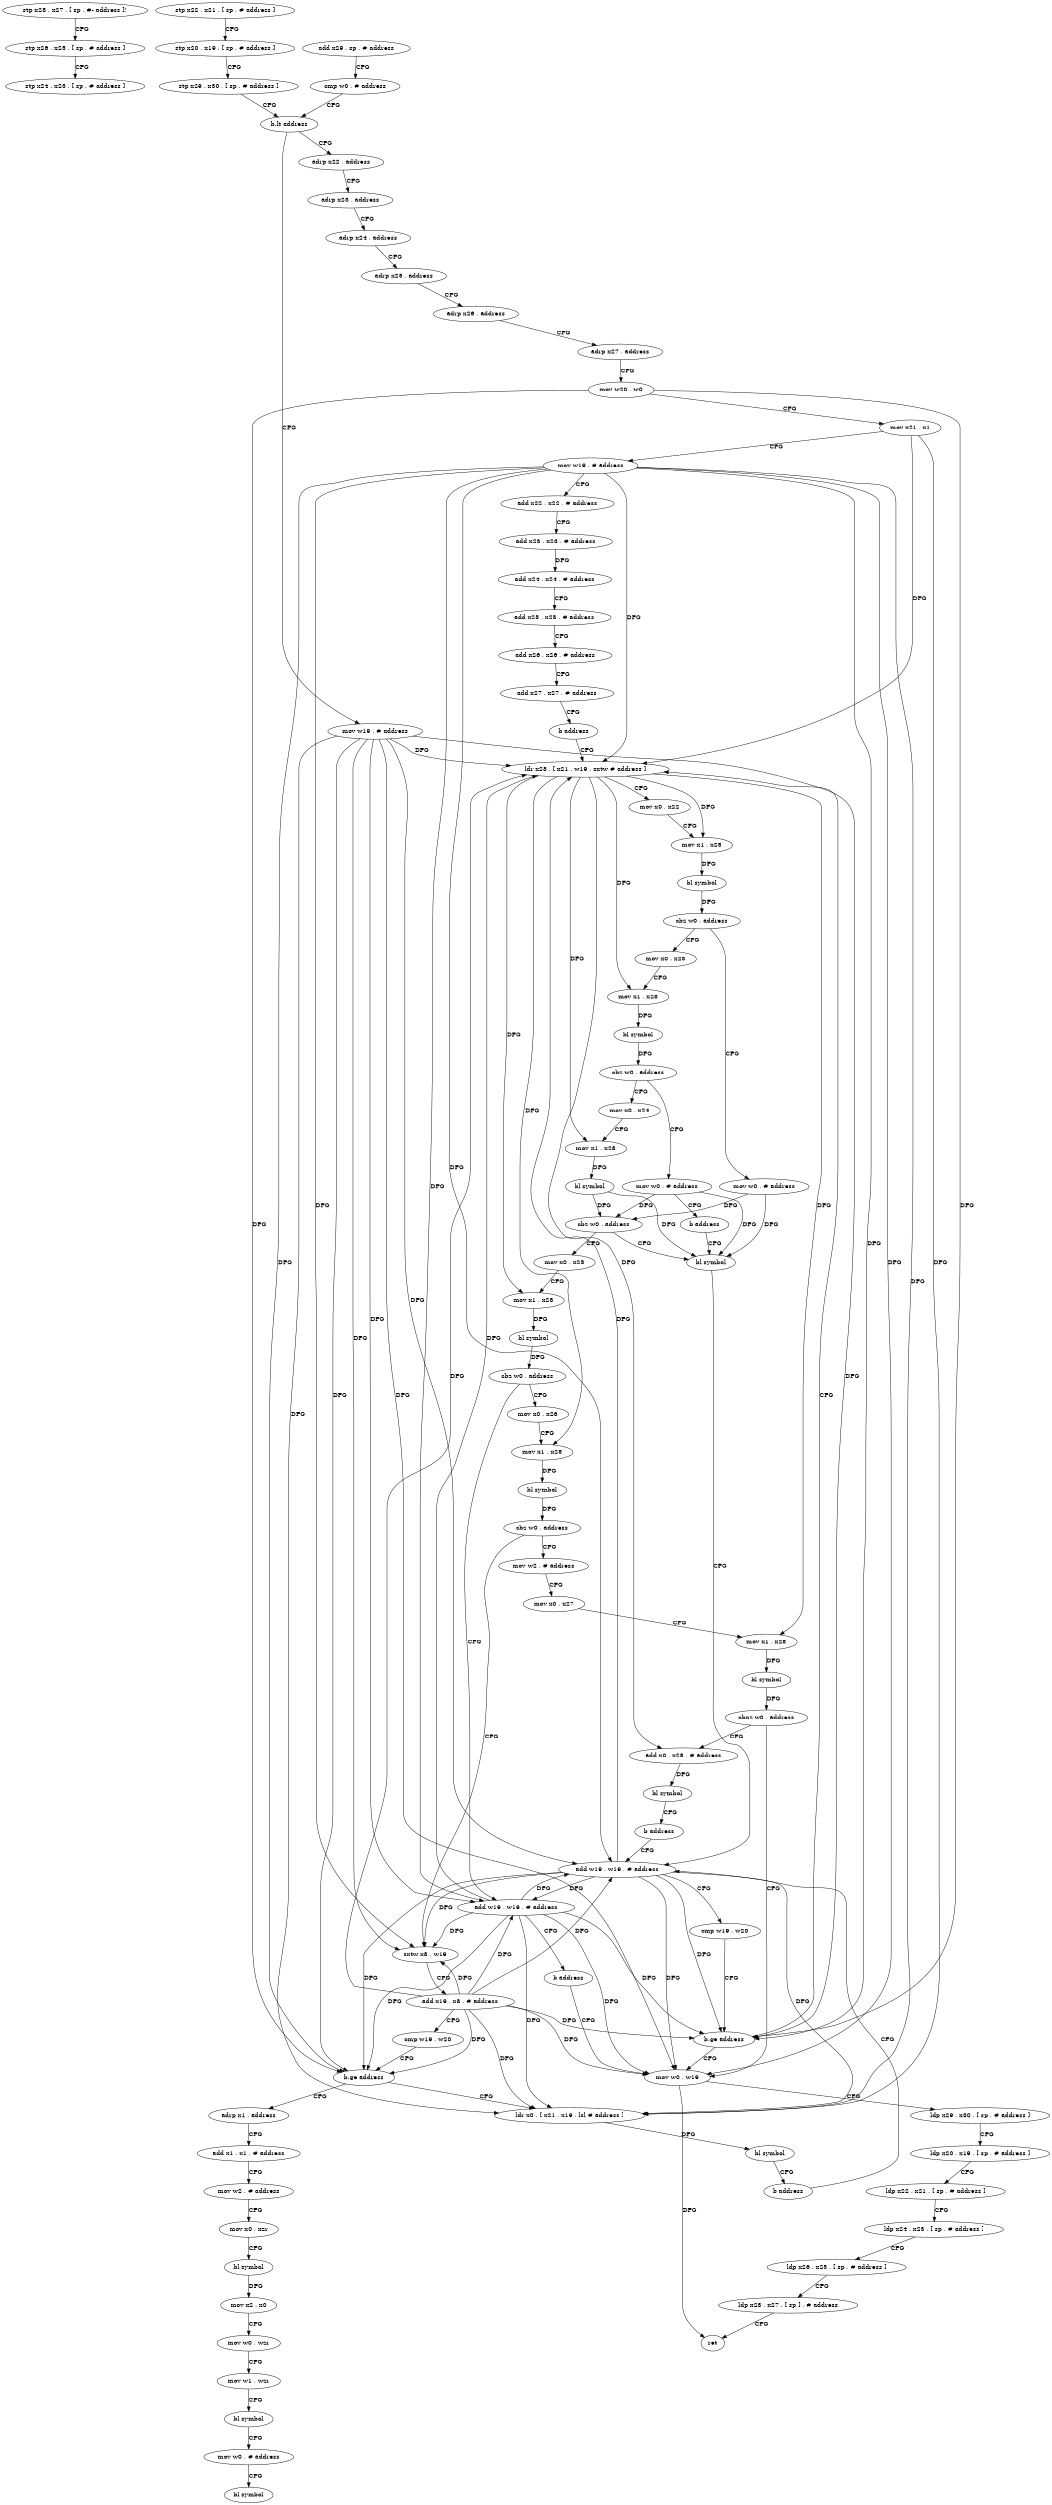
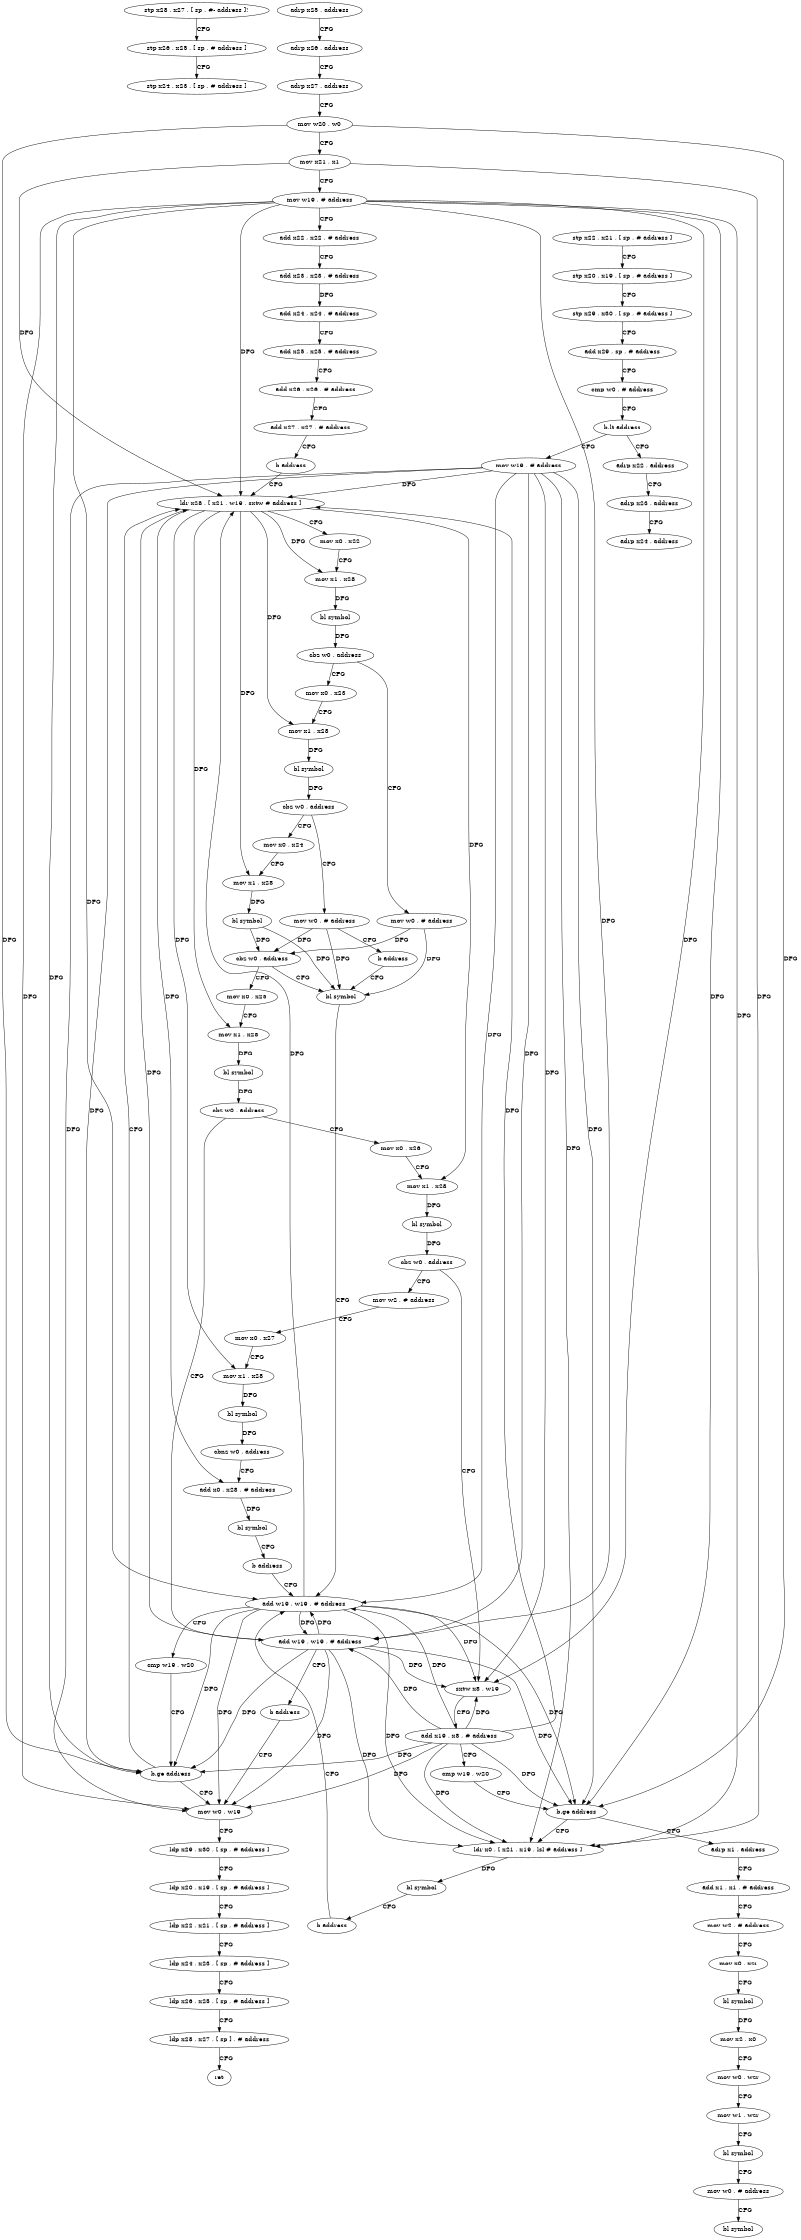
edge "stp x29 , x30 , [ sp , # address ]" -> "b.lt address": now "stp x29 , x30 , [ sp , # address ]" -> "add x29 , sp , # address"
edge "adrp x24 , address" -> "adrp x25 , address": removed, label "CFG"
edge "cbnz w0 , address" -> "mov w0 , w19": removed, label "CFG"
edge "mov w0 , w19" -> "ret": removed, label "DFG"
